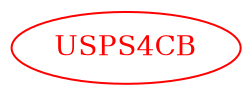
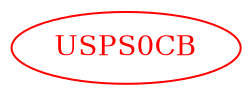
node "USPS4CB": label "USPS4CB" -> "USPS0CB"
